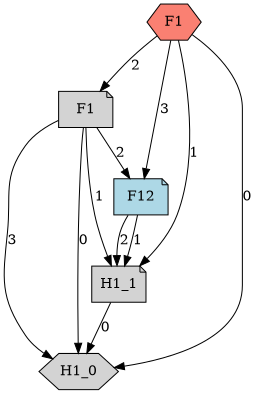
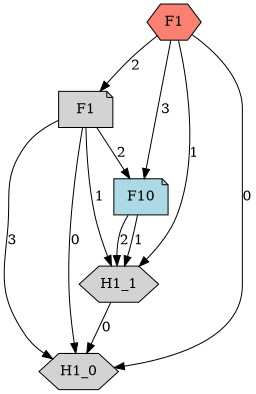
node "F12": label "F12" -> "F10"
node "H1_1": shape note -> hexagon
